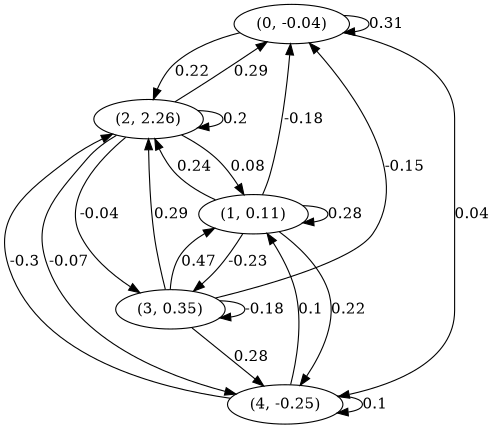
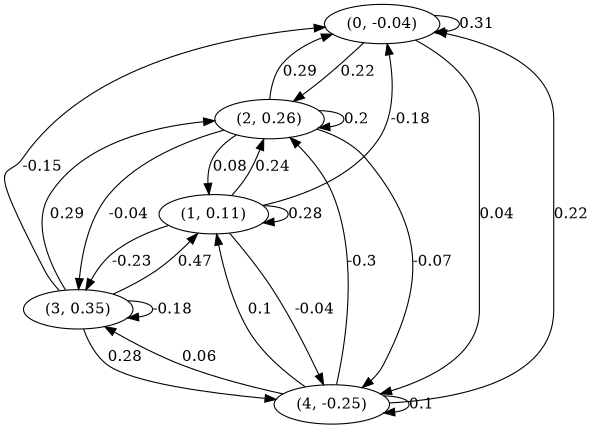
node "(2, 2.26)": label "(2, 2.26)" -> "(2, 0.26)"
edge "(4, -0.25)" -> "(0, -0.04)": added, label "0.22"
edge "(1, 0.11)" -> "(4, -0.25)": label "0.22" -> "-0.04"
edge "(4, -0.25)" -> "(3, 0.35)": added, label "0.06"
